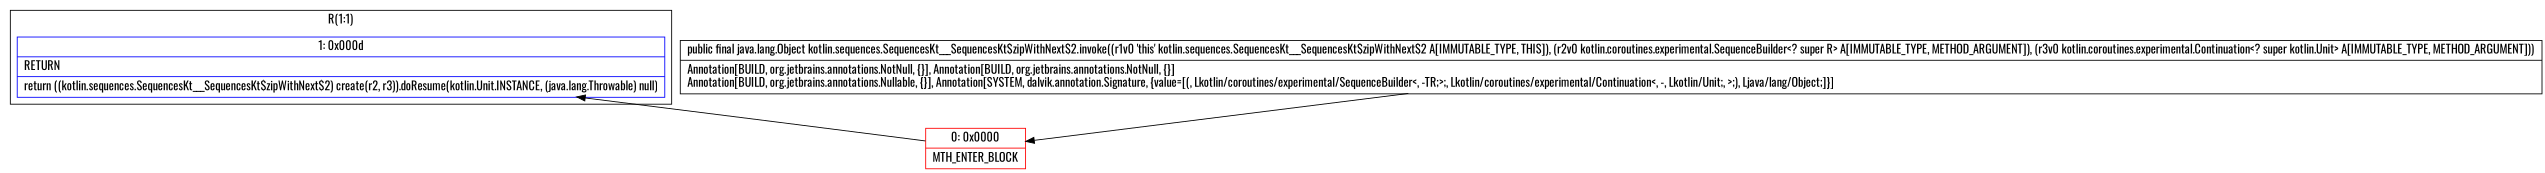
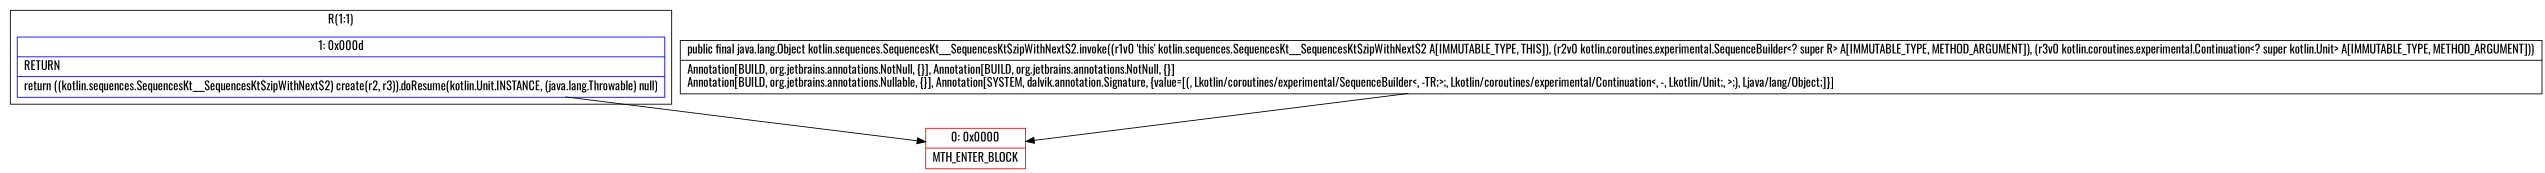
edge "0: 0x0000" -> "1: 0x000d": reversed
